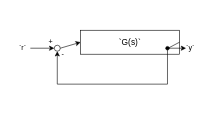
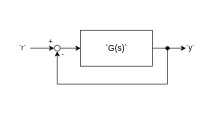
node "`G(s)`": size 99x24 -> 72x36
